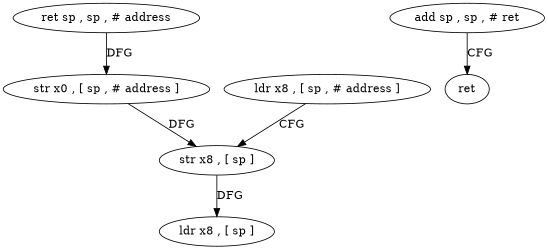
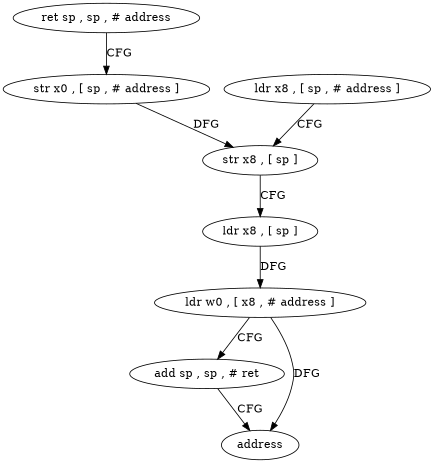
edge "ret sp , sp , # address" -> "str x0 , [ sp , # address ]": label "DFG" -> "CFG"
node "ret": label "ret" -> "address"
edge "str x8 , [ sp ]" -> "ldr x8 , [ sp ]": label "DFG" -> "CFG"
node "ldr w0 , [ x8 , # address ]": added
